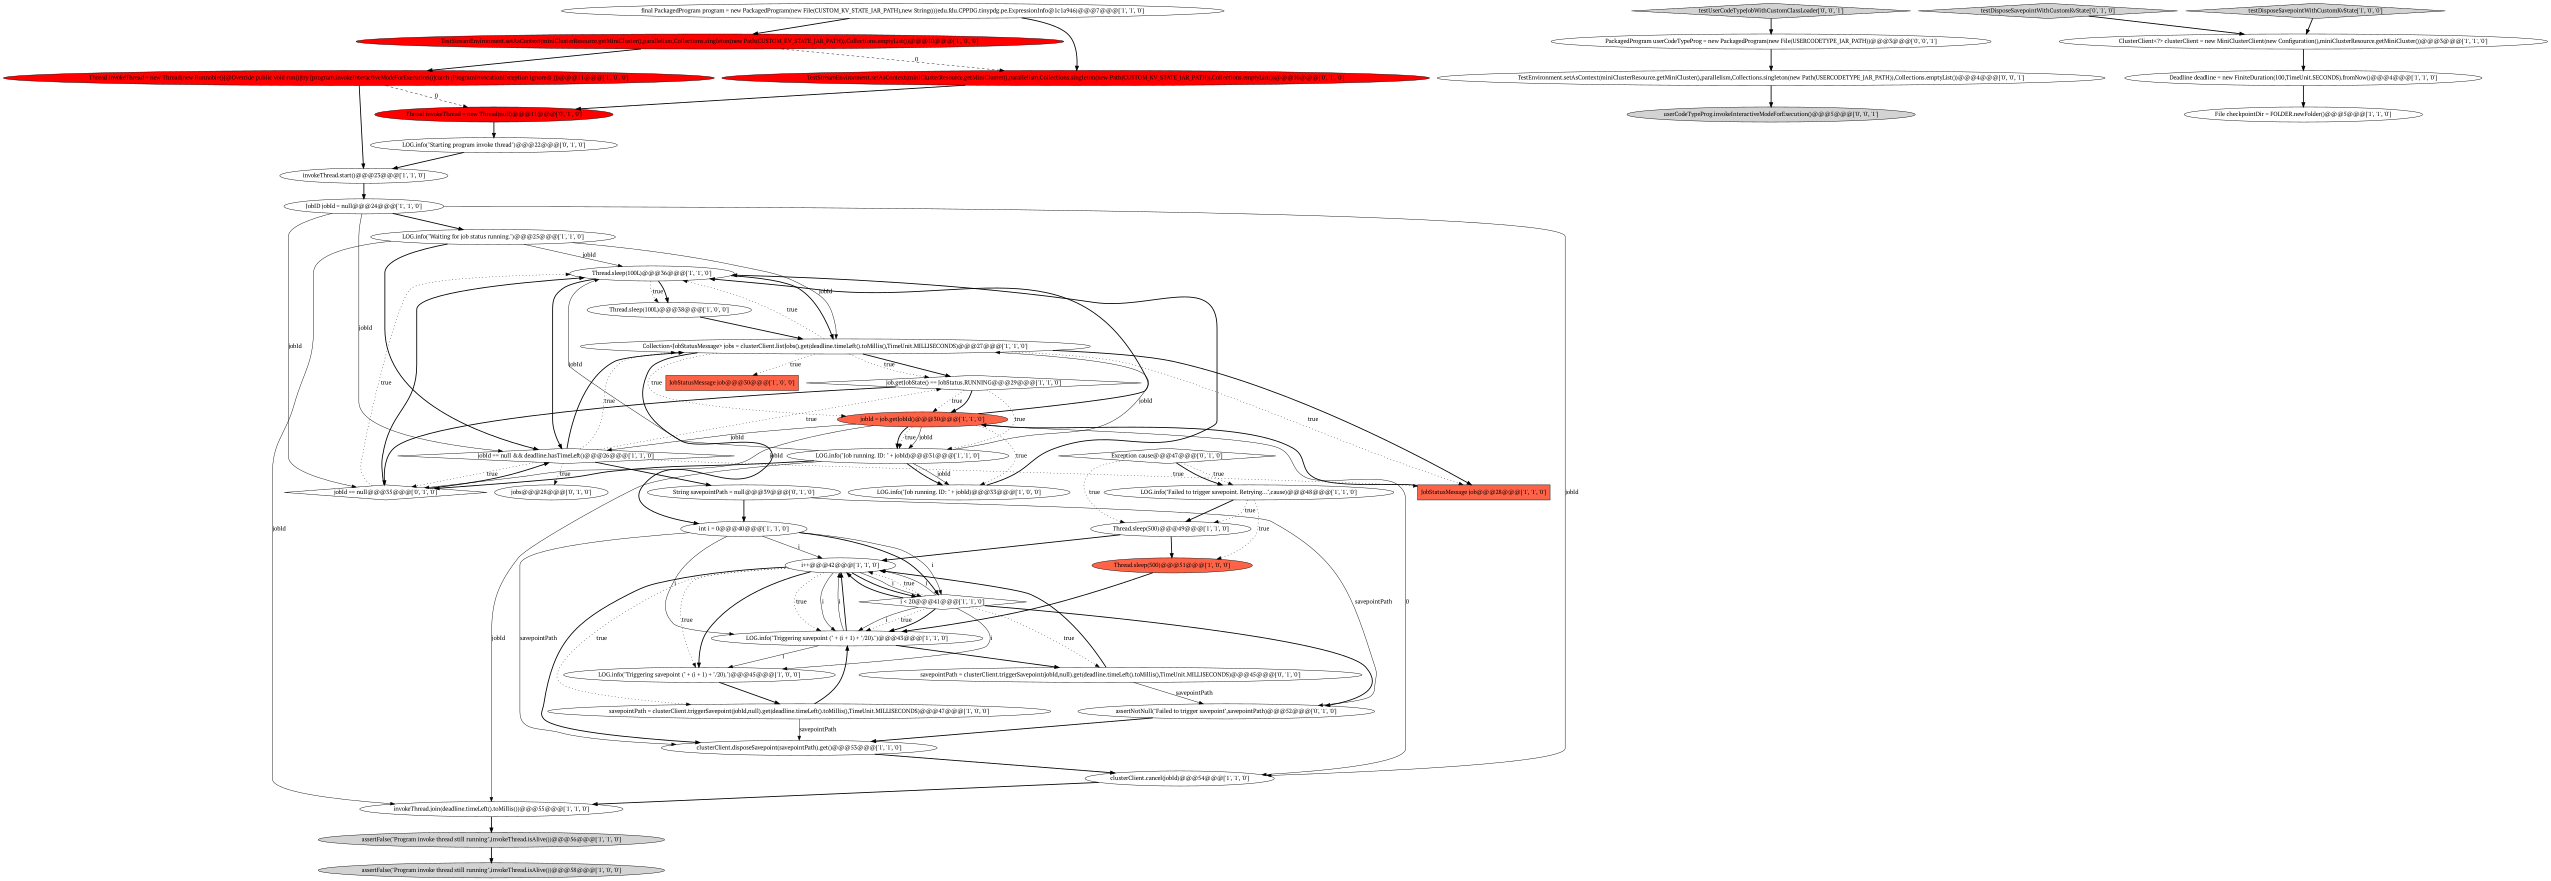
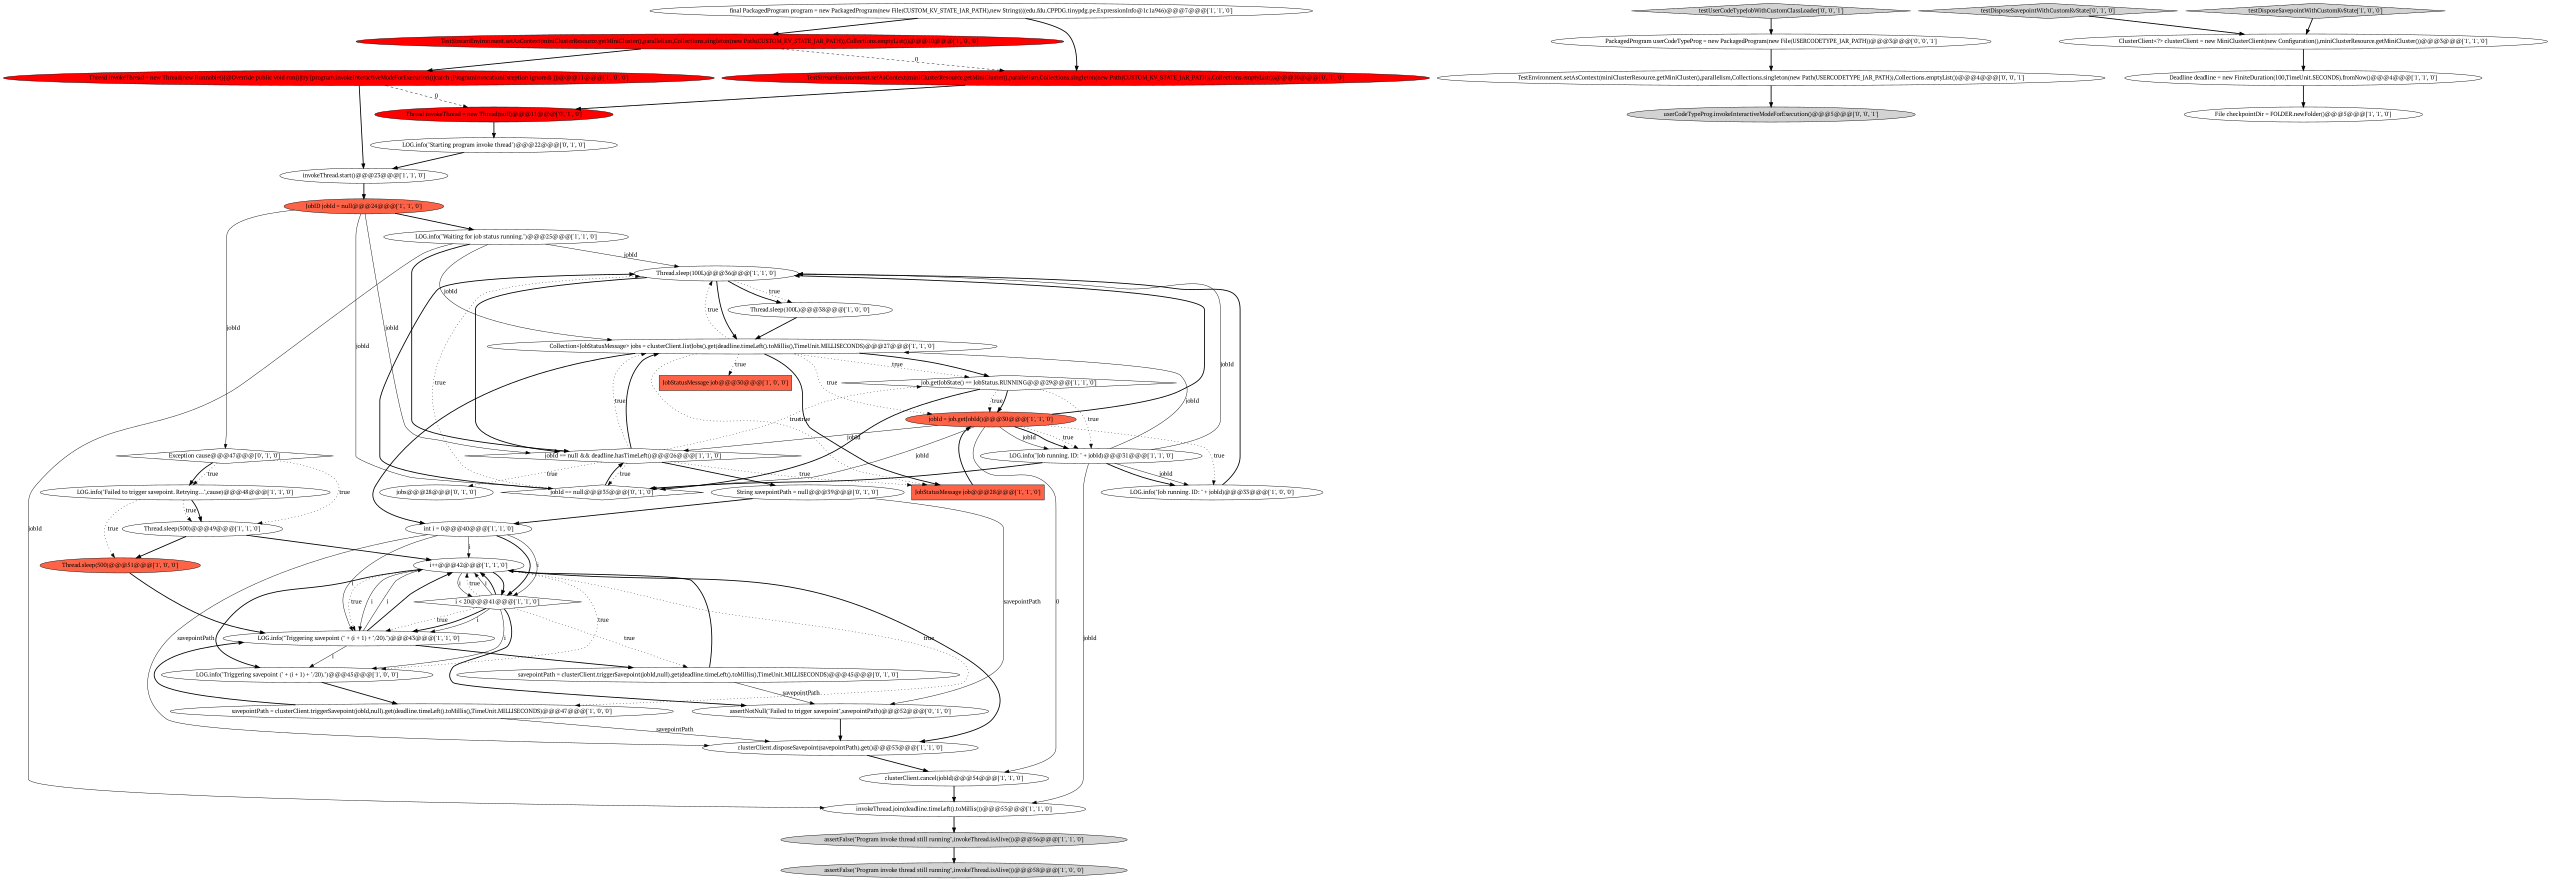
node "JobID jobId = null@@@24@@@['1', '1', '0']": fillcolor white -> tomato
edge "JobID jobId = null@@@24@@@['1', '1', '0']" -> "clusterClient.cancel(jobId)@@@54@@@['1', '1', '0']": now "JobID jobId = null@@@24@@@['1', '1', '0']" -> "Exception cause@@@47@@@['0', '1', '0']"
